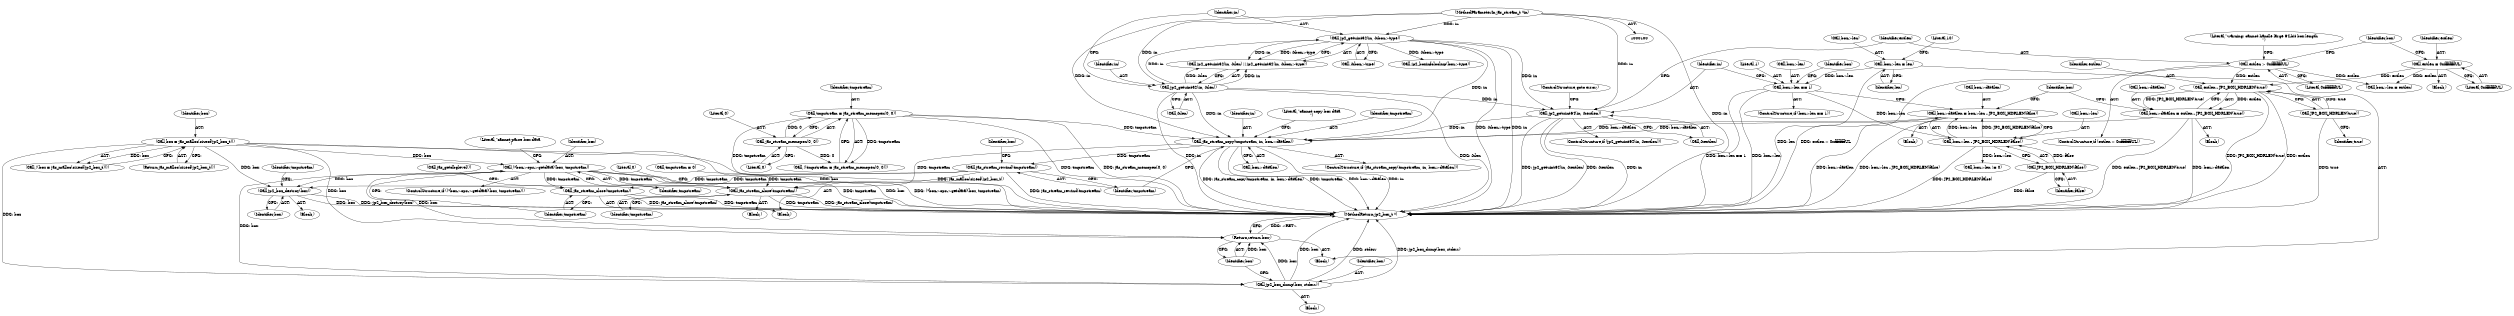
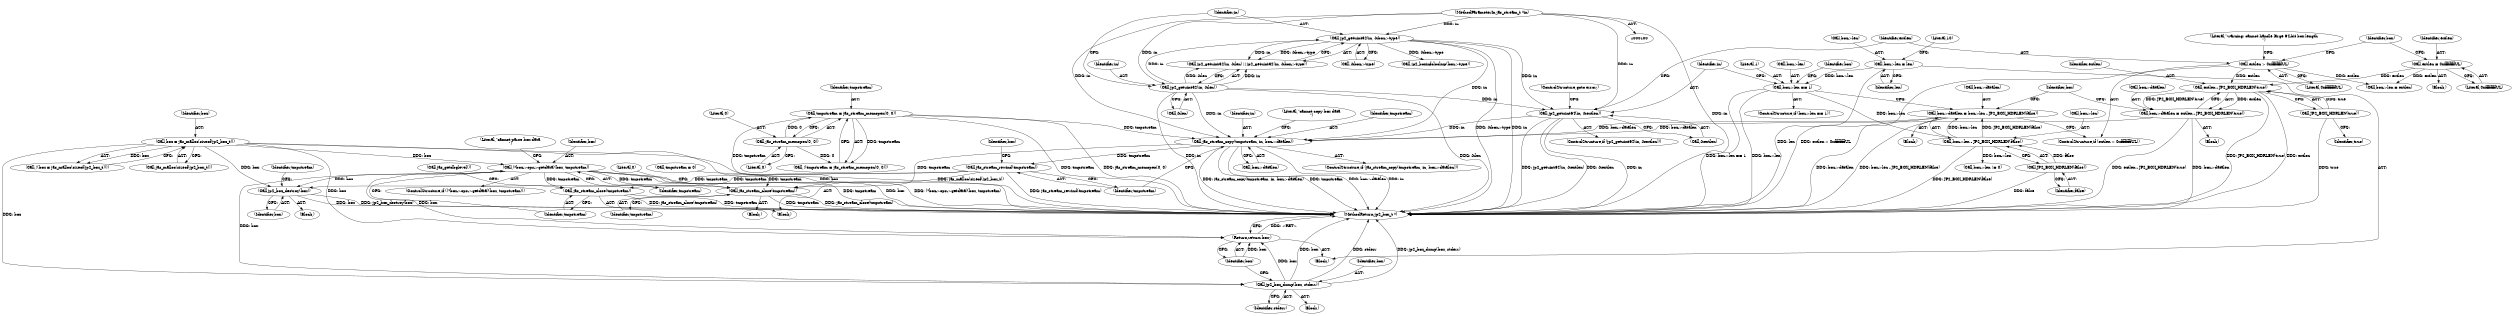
edge "(Call,box->datalen = box->len - JP2_BOX_HDRLEN(false))" -> "(Call,box->len - JP2_BOX_HDRLEN(false))": now "(Call,box->datalen = box->len - JP2_BOX_HDRLEN(false))" -> "(ControlStructure,if (extlen > 0xffffffffUL))"
node "(Return,jas_malloc(sizeof(jp2_box_t)))": label "(Return,jas_malloc(sizeof(jp2_box_t)))" -> "(Call,jas_malloc(sizeof(jp2_box_t)))"
node "(Identifier,stderr)": added
